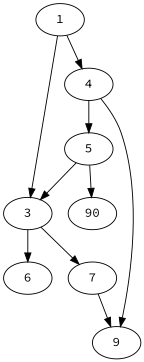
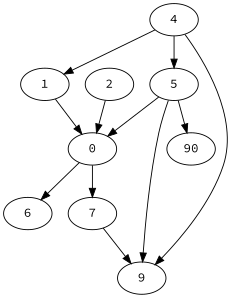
edge "1" -> "4": reversed
node "2": added
edge "5" -> "9": added
node "3": label "3" -> "0"
